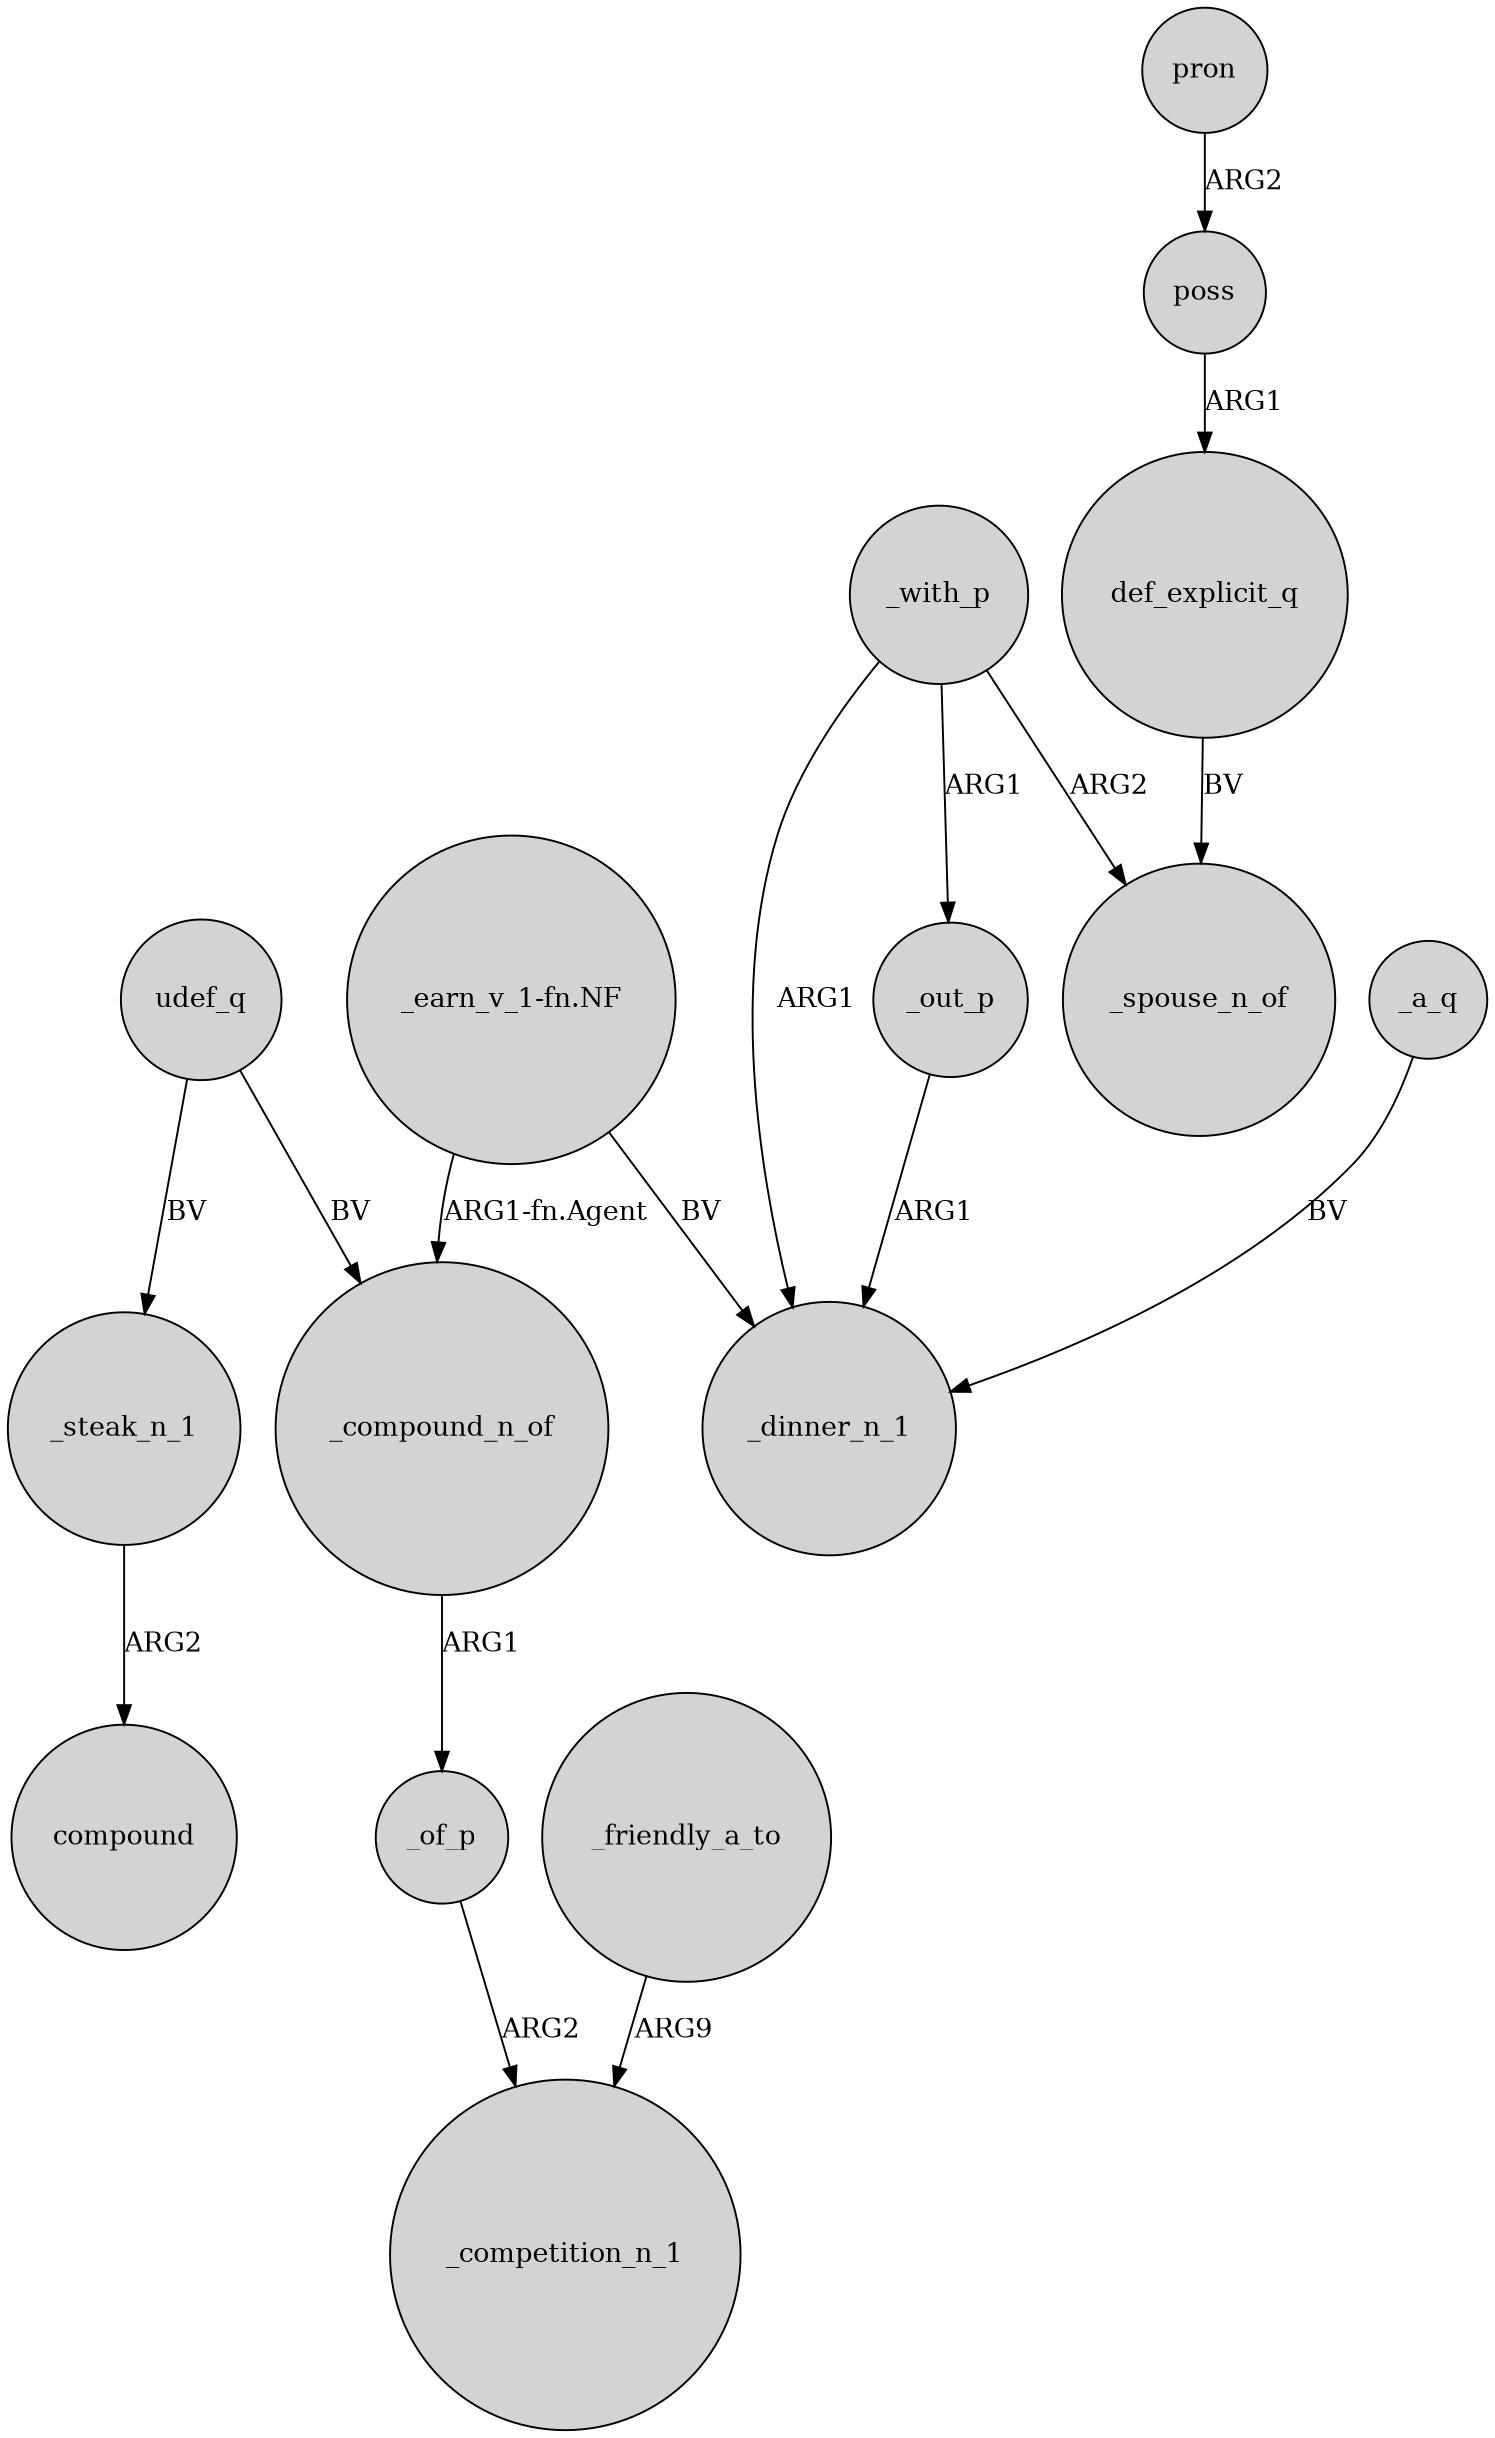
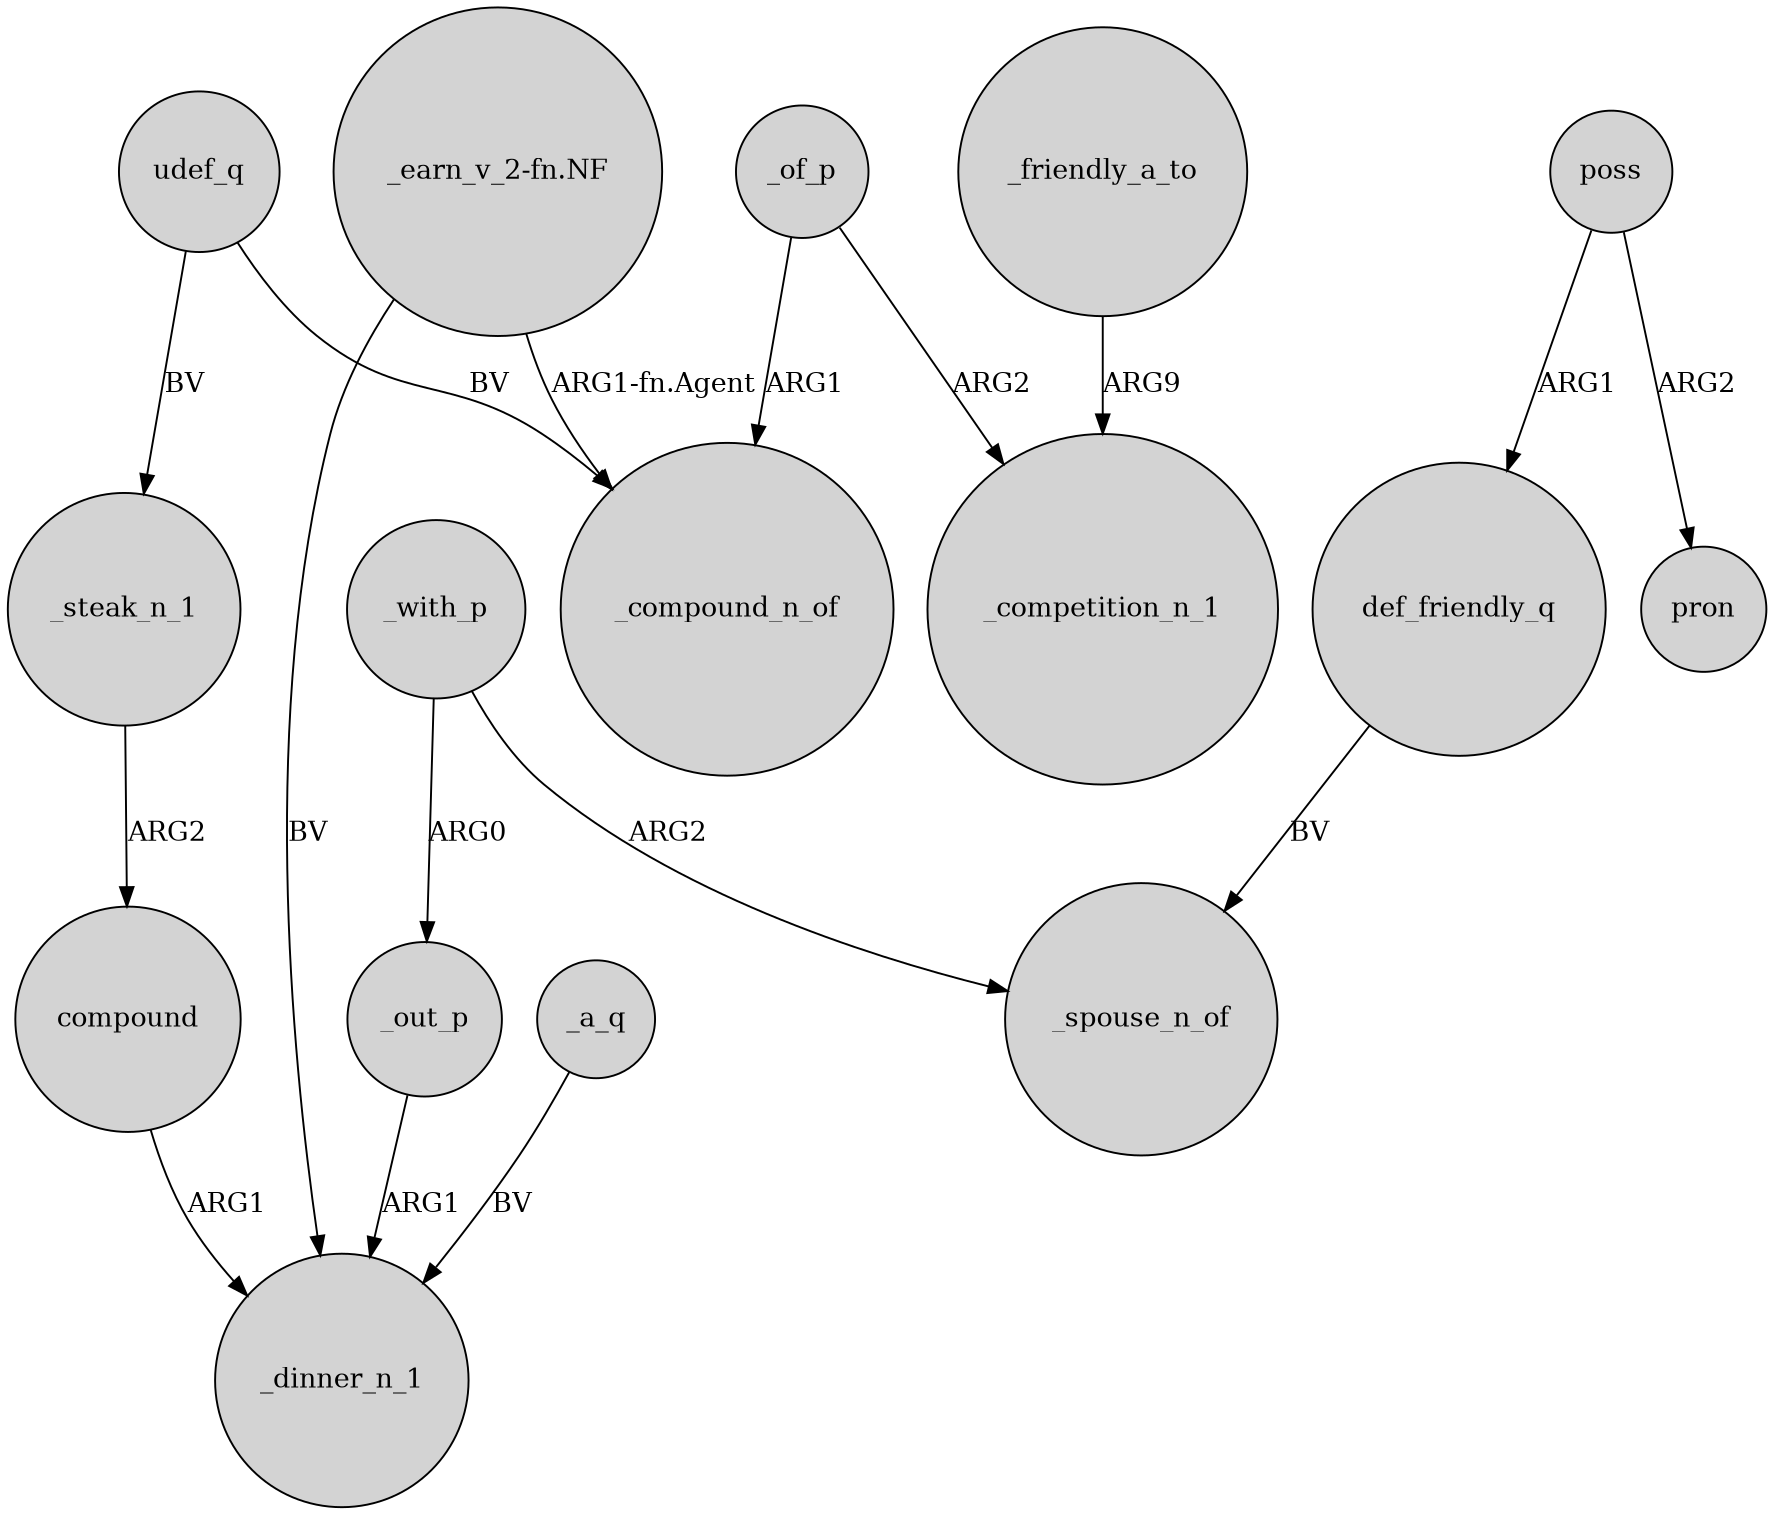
edge "pron" -> "poss": reversed
node "def_explicit_q": label "def_explicit_q" -> "def_friendly_q"
edge "_with_p" -> "_out_p": label "ARG1" -> "ARG0"
edge "_with_p" -> "_dinner_n_1": now "compound" -> "_dinner_n_1"
node "_earn_v_1-fn.NF": label "_earn_v_1-fn.NF" -> "_earn_v_2-fn.NF"
edge "_compound_n_of" -> "_of_p": reversed
